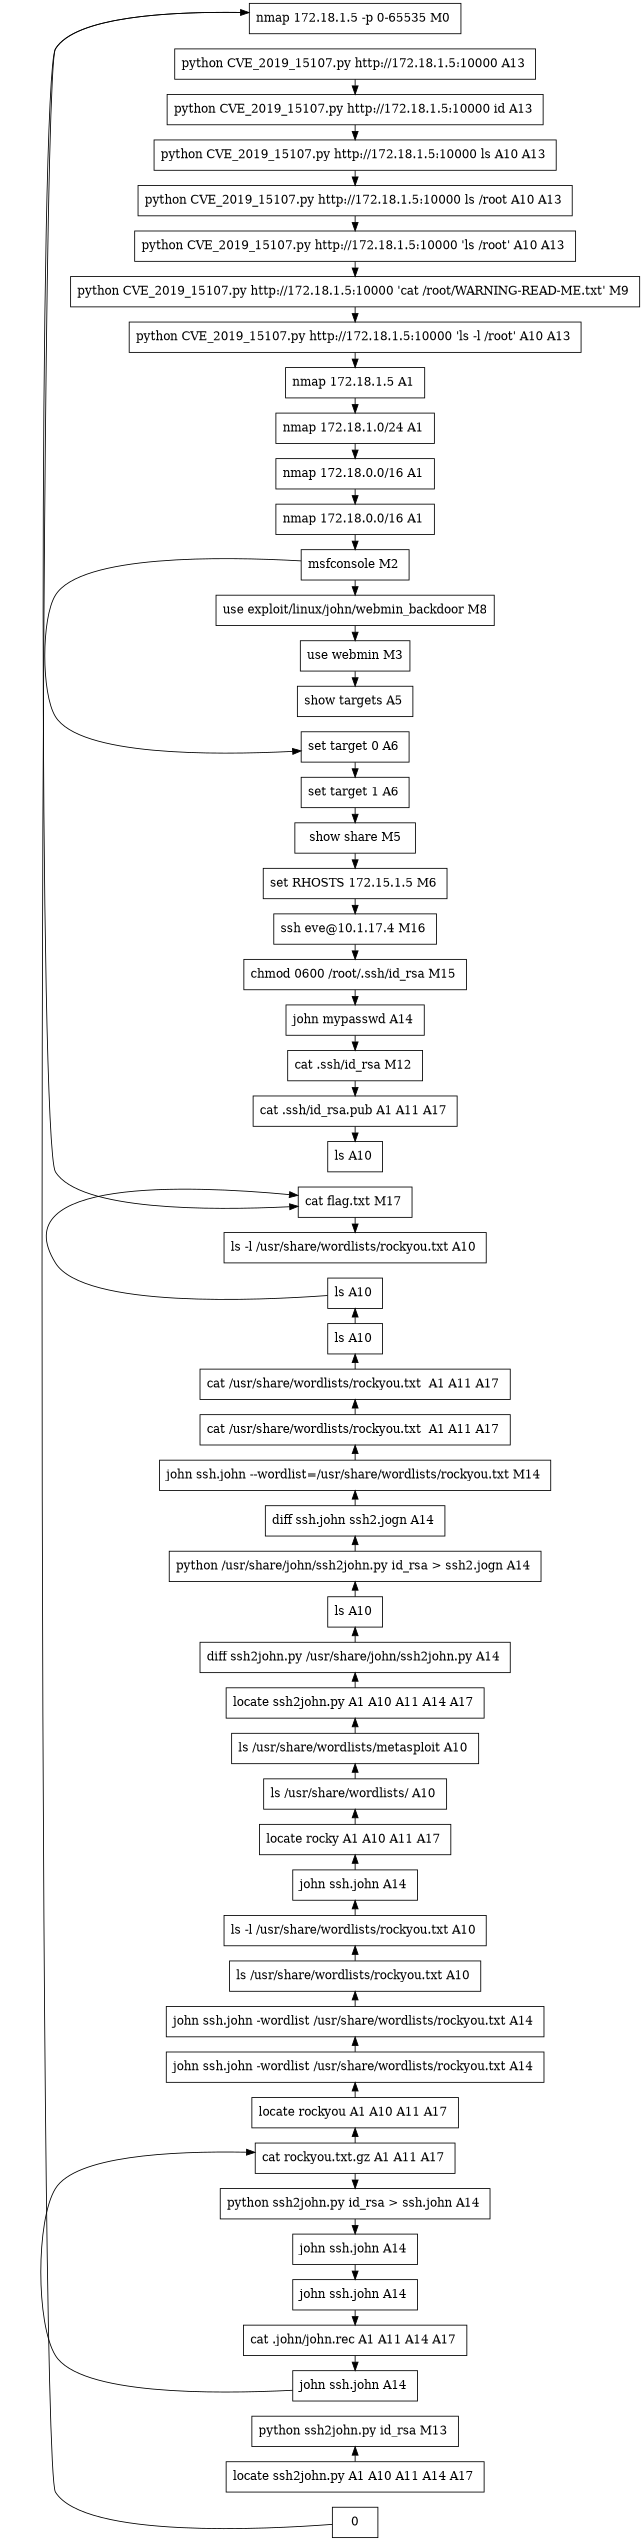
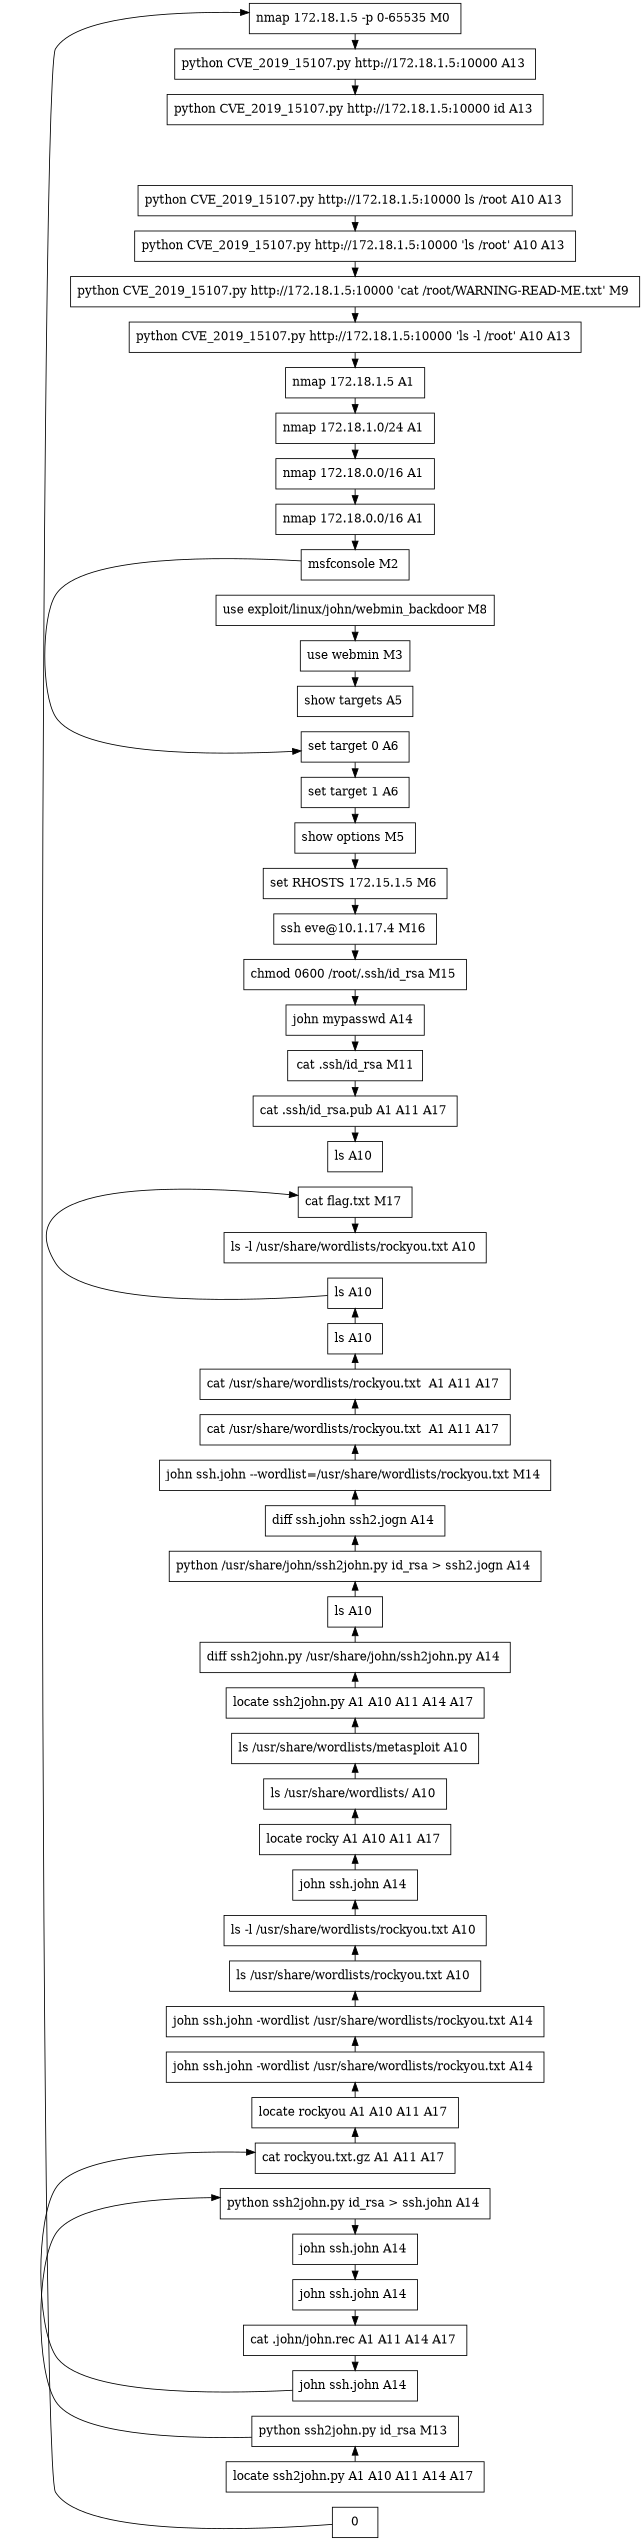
node "python CVE_2019_15107.py http://172.18.1.5:10000 ls A10 A13": removed
edge "msfconsole M2" -> "use exploit/linux/john/webmin_backdoor M8": removed
edge "nmap 172.18.1.5 -p 0-65535 M0" -> "cat flag.txt M17": now "nmap 172.18.1.5 -p 0-65535 M0" -> "python CVE_2019_15107.py http://172.18.1.5:10000 A13"
node "show share M5": label "show share M5" -> "show options M5"
node "cat .ssh/id_rsa M12": label "cat .ssh/id_rsa M12" -> "cat .ssh/id_rsa M11"
edge "cat rockyou.txt.gz A1 A11 A17" -> "python ssh2john.py id_rsa > ssh.john A14": now "python ssh2john.py id_rsa M13" -> "python ssh2john.py id_rsa > ssh.john A14"
